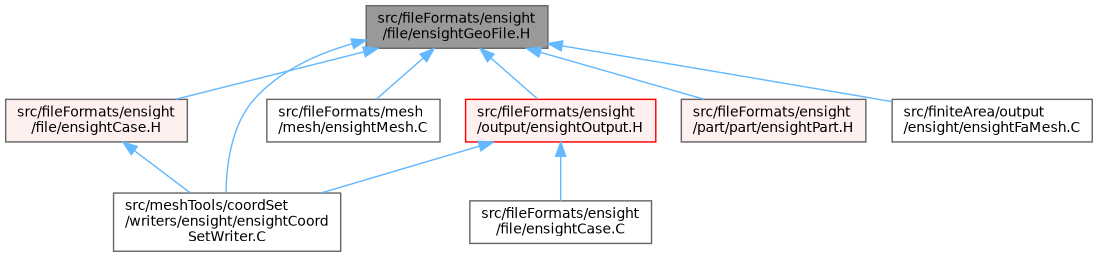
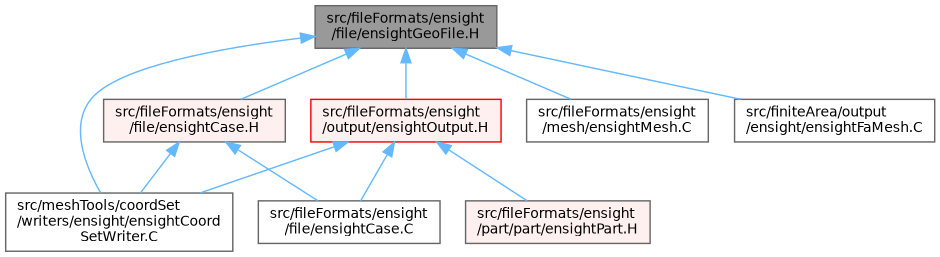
edge "src/fileFormats/ensight /part/part/ensightPart.H" -> "src/fileFormats/ensight /file/ensightGeoFile.H": now "src/fileFormats/ensight /part/part/ensightPart.H" -> "src/fileFormats/ensight /output/ensightOutput.H"
node "src/fileFormats/mesh /mesh/ensightMesh.C": label "src/fileFormats/mesh /mesh/ensightMesh.C" -> "src/fileFormats/ensight /mesh/ensightMesh.C"
edge "src/fileFormats/ensight /file/ensightCase.C" -> "src/fileFormats/ensight /file/ensightCase.H": added
